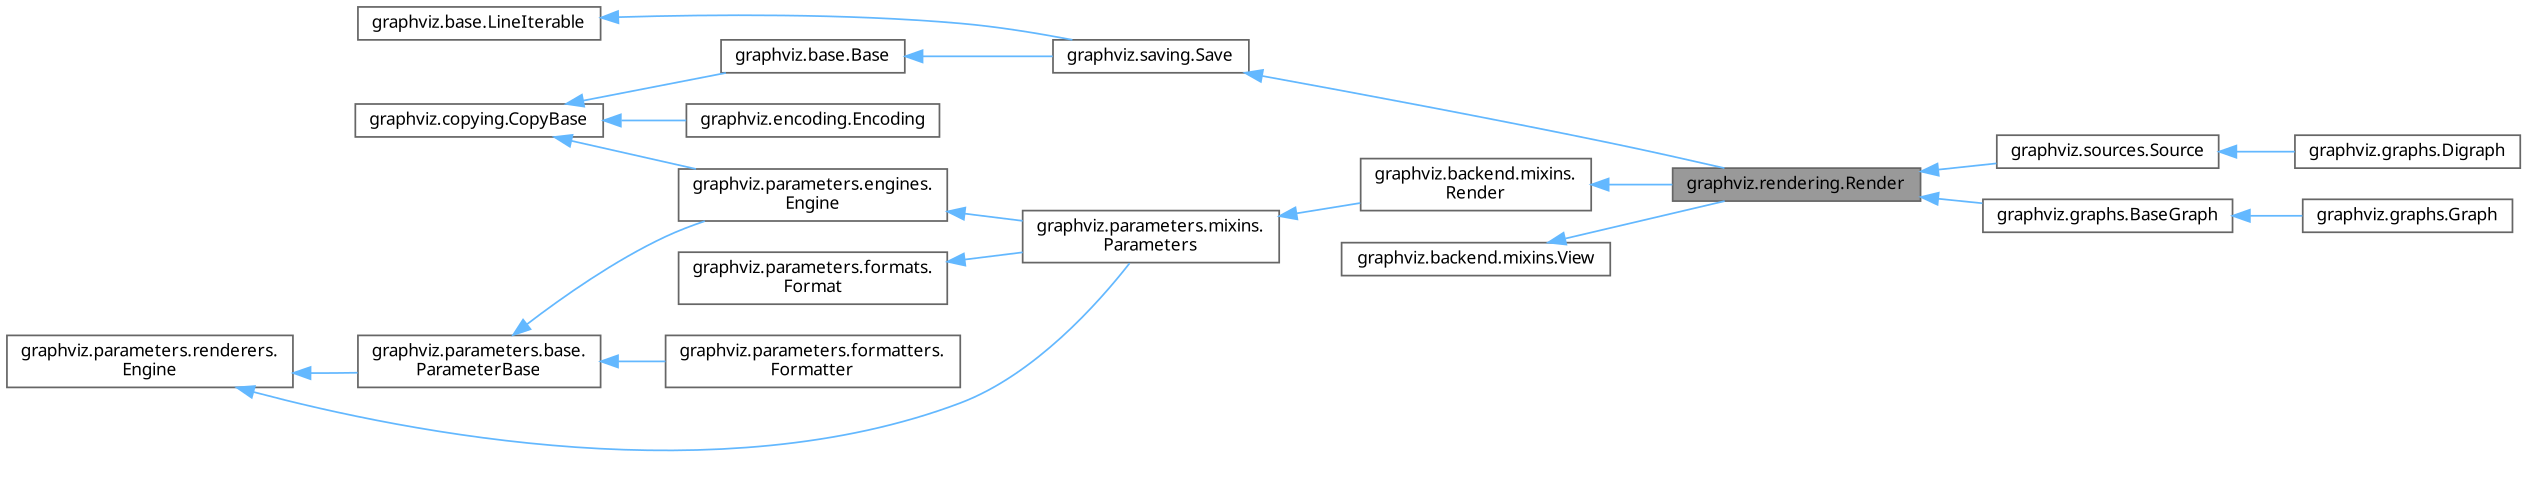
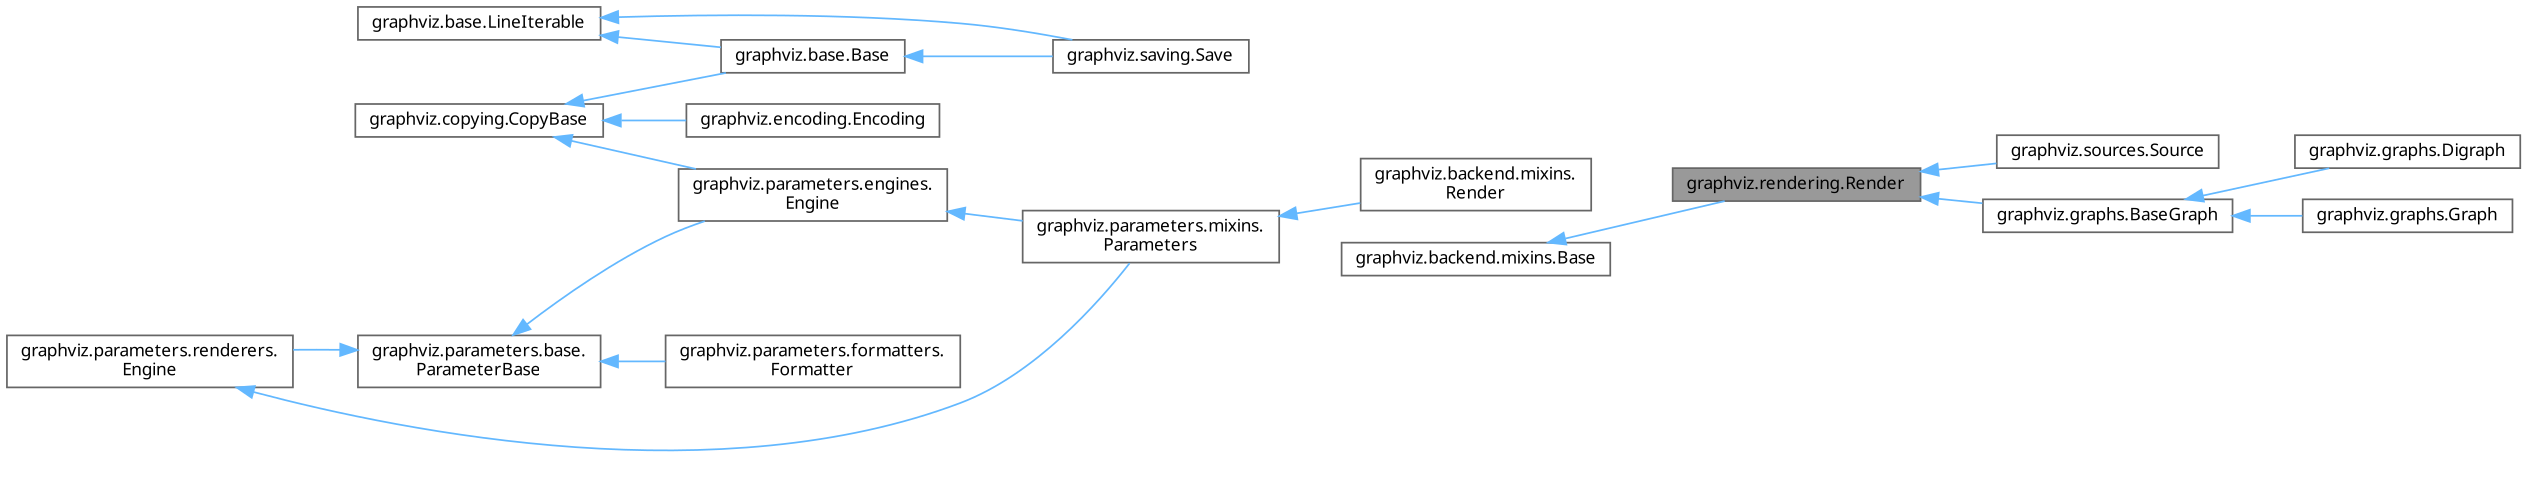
edge "graphviz.base.Base" -> "graphviz.base.LineIterable": added
edge "graphviz.rendering.Render" -> "graphviz.saving.Save": removed
edge "graphviz.graphs.Digraph" -> "graphviz.sources.Source": now "graphviz.graphs.Digraph" -> "graphviz.graphs.BaseGraph"
edge "graphviz.rendering.Render" -> "graphviz.backend.mixins. Render": removed
node "graphviz.backend.mixins.View": label "graphviz.backend.mixins.View" -> "graphviz.backend.mixins.Base"
node "graphviz.parameters.formats. Format": removed
edge "graphviz.parameters.base. ParameterBase" -> "graphviz.parameters.renderers. Engine": reversed
